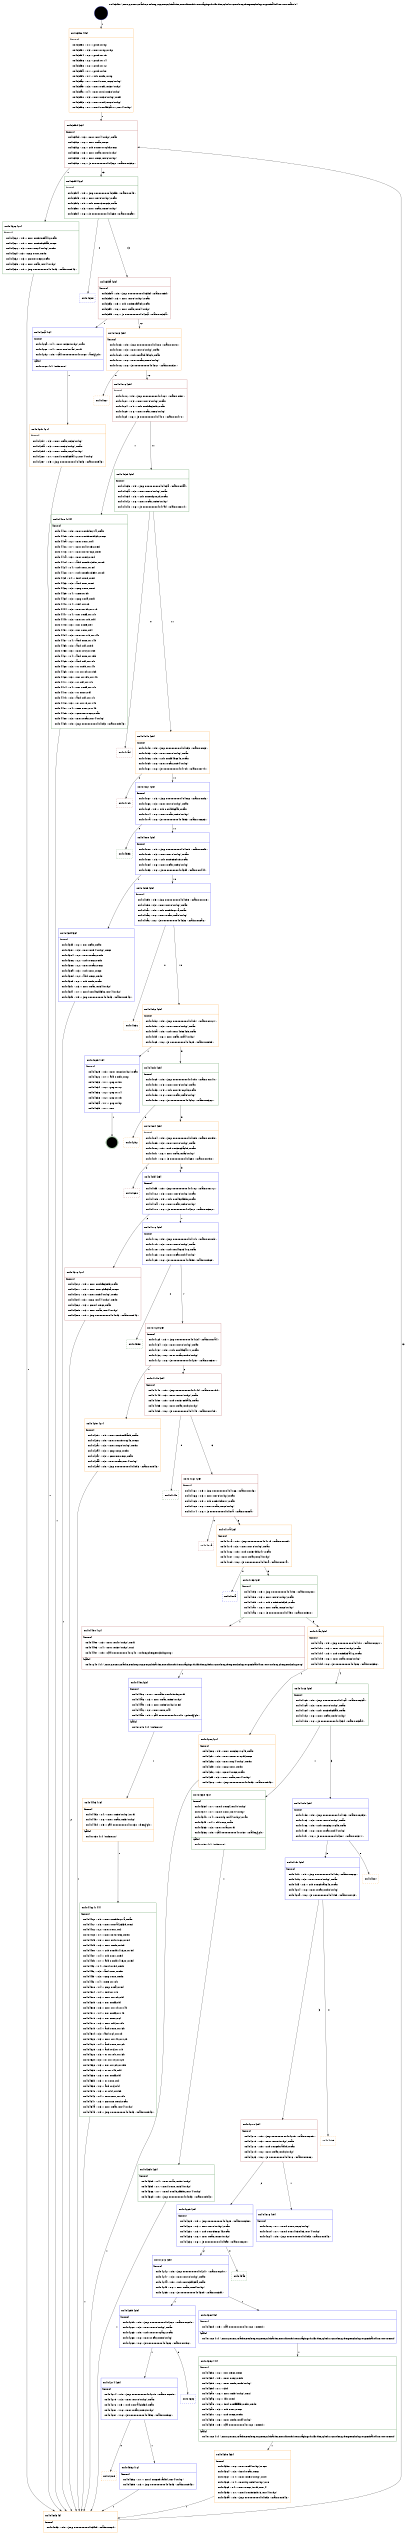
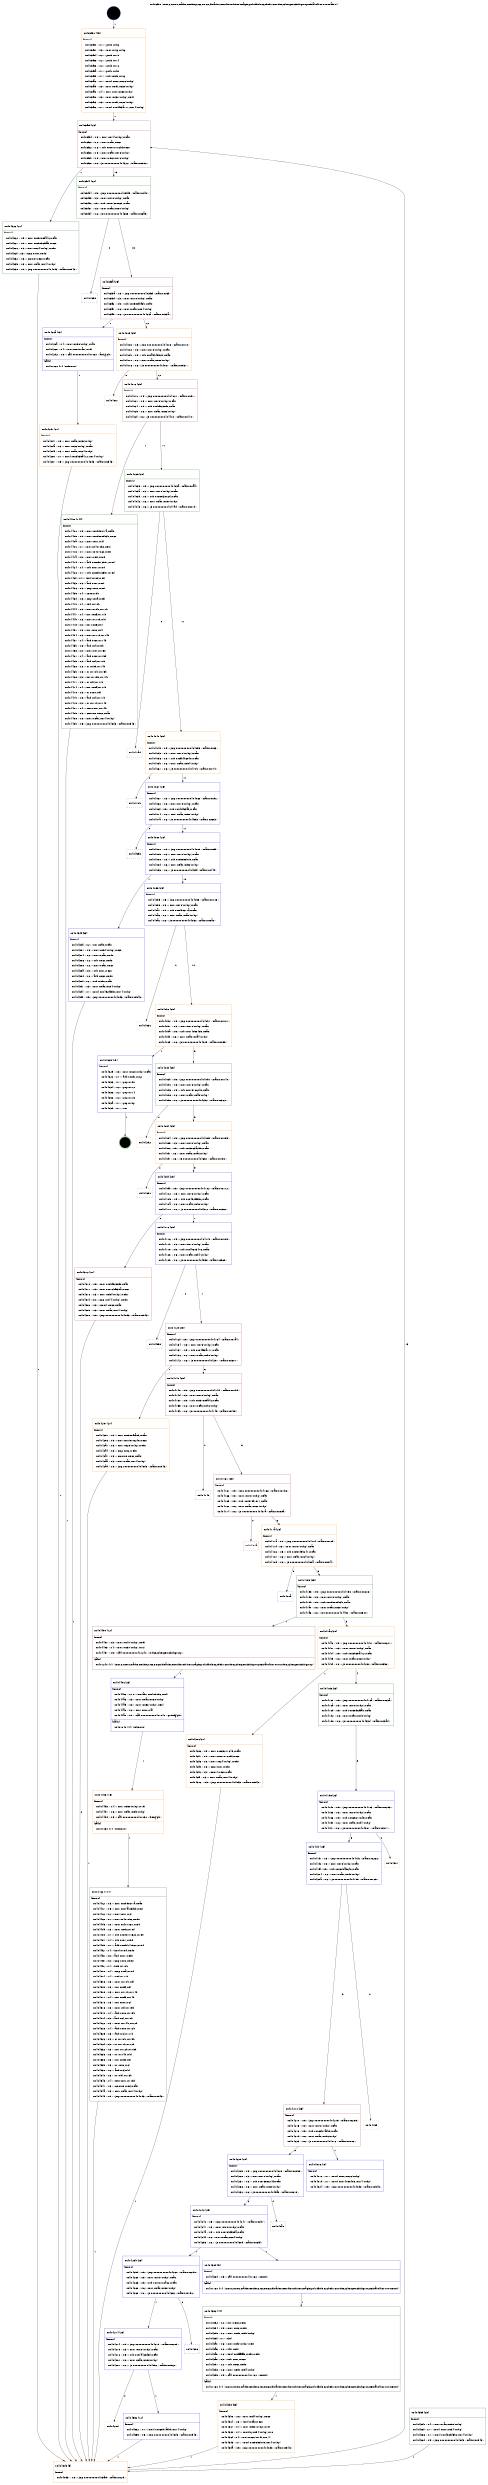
node "0x40433d [30]": removed
